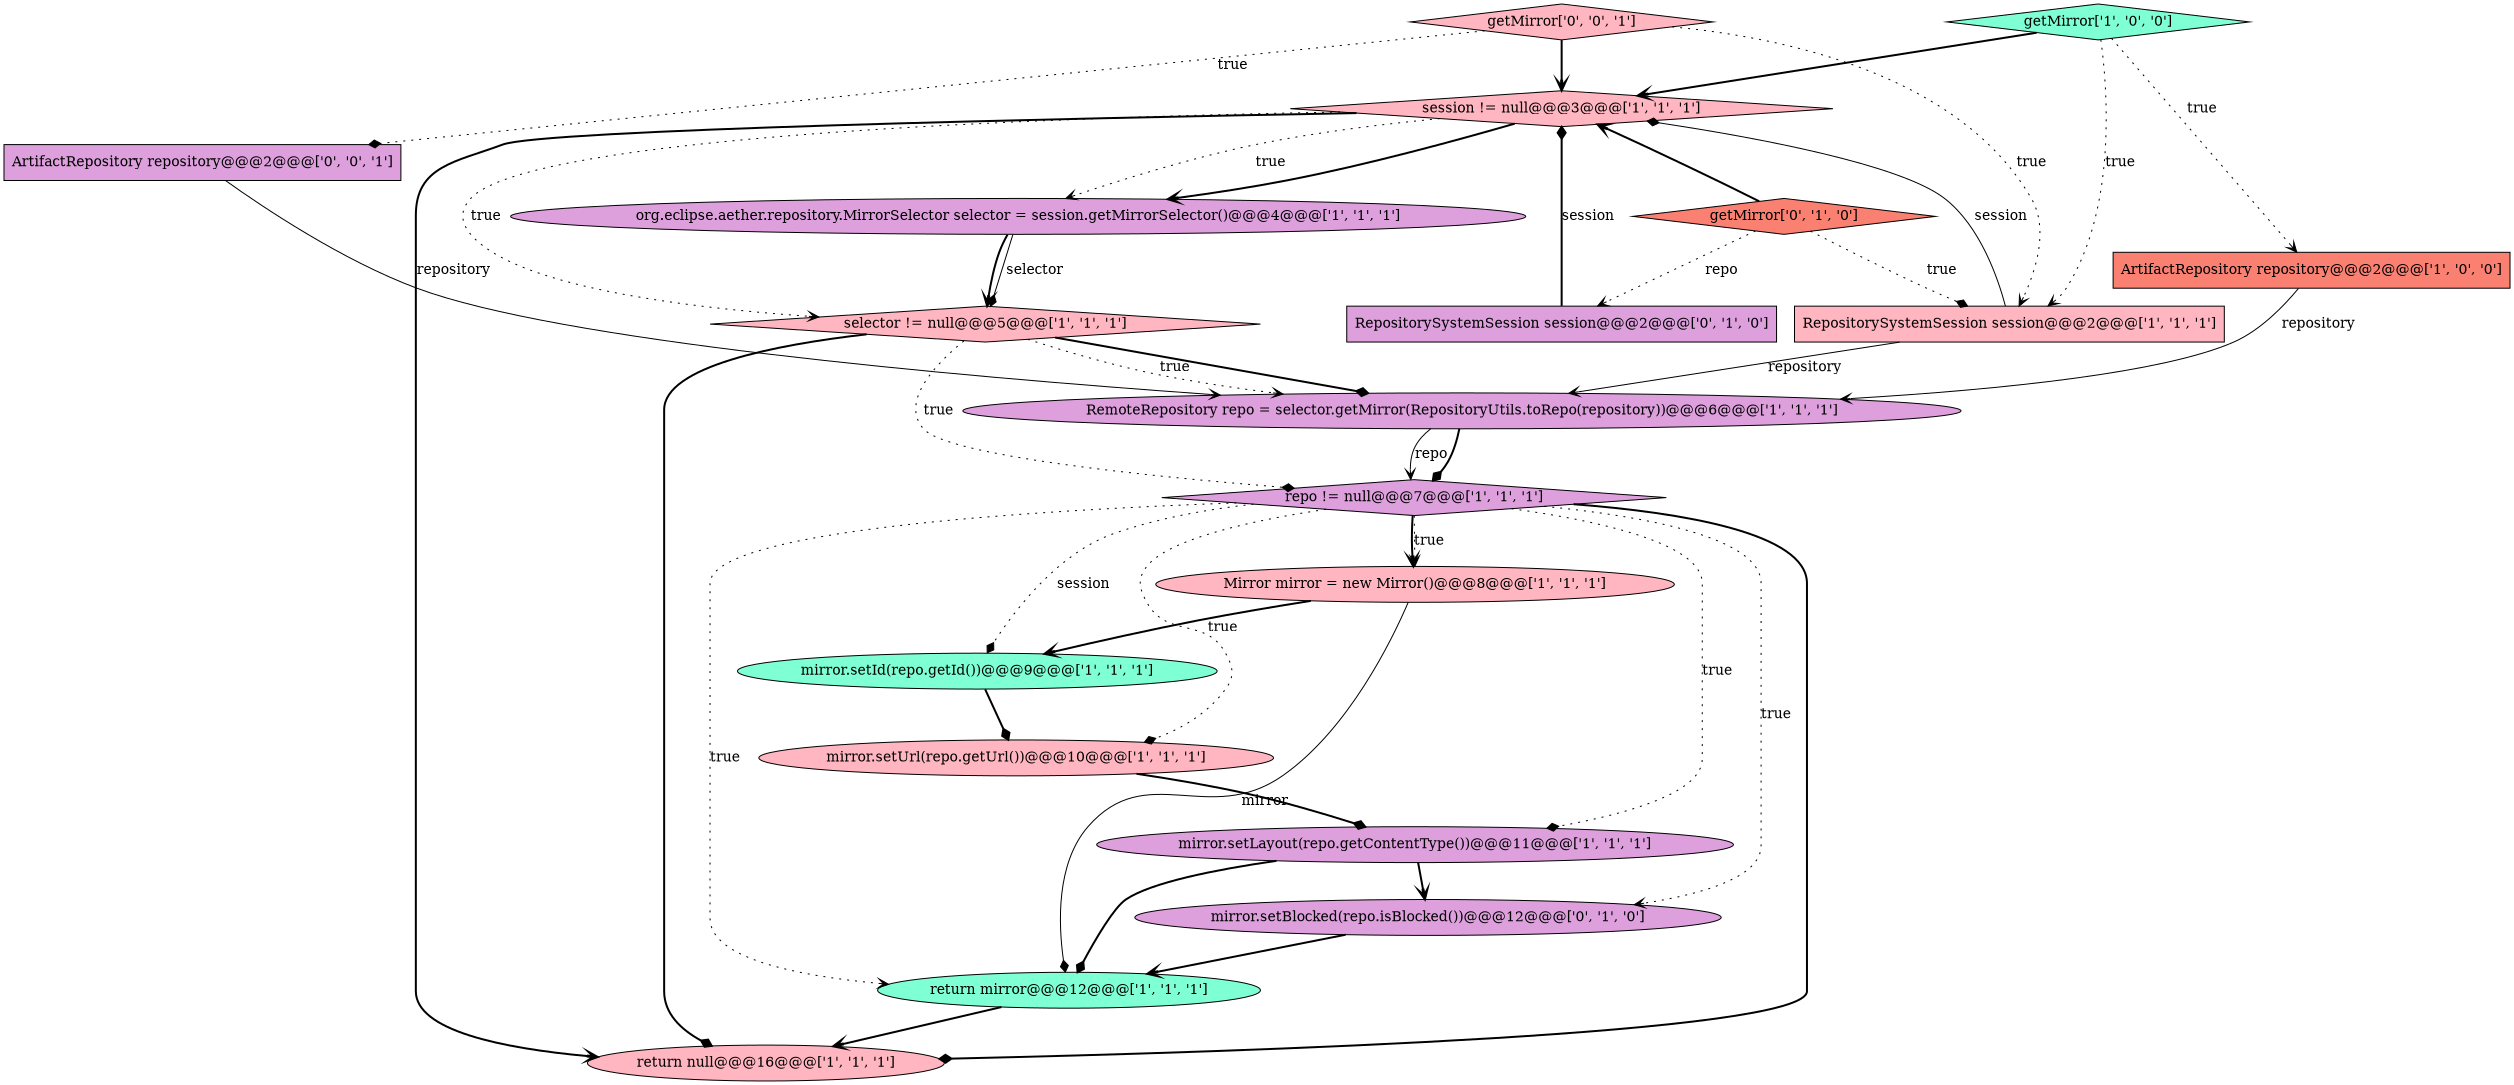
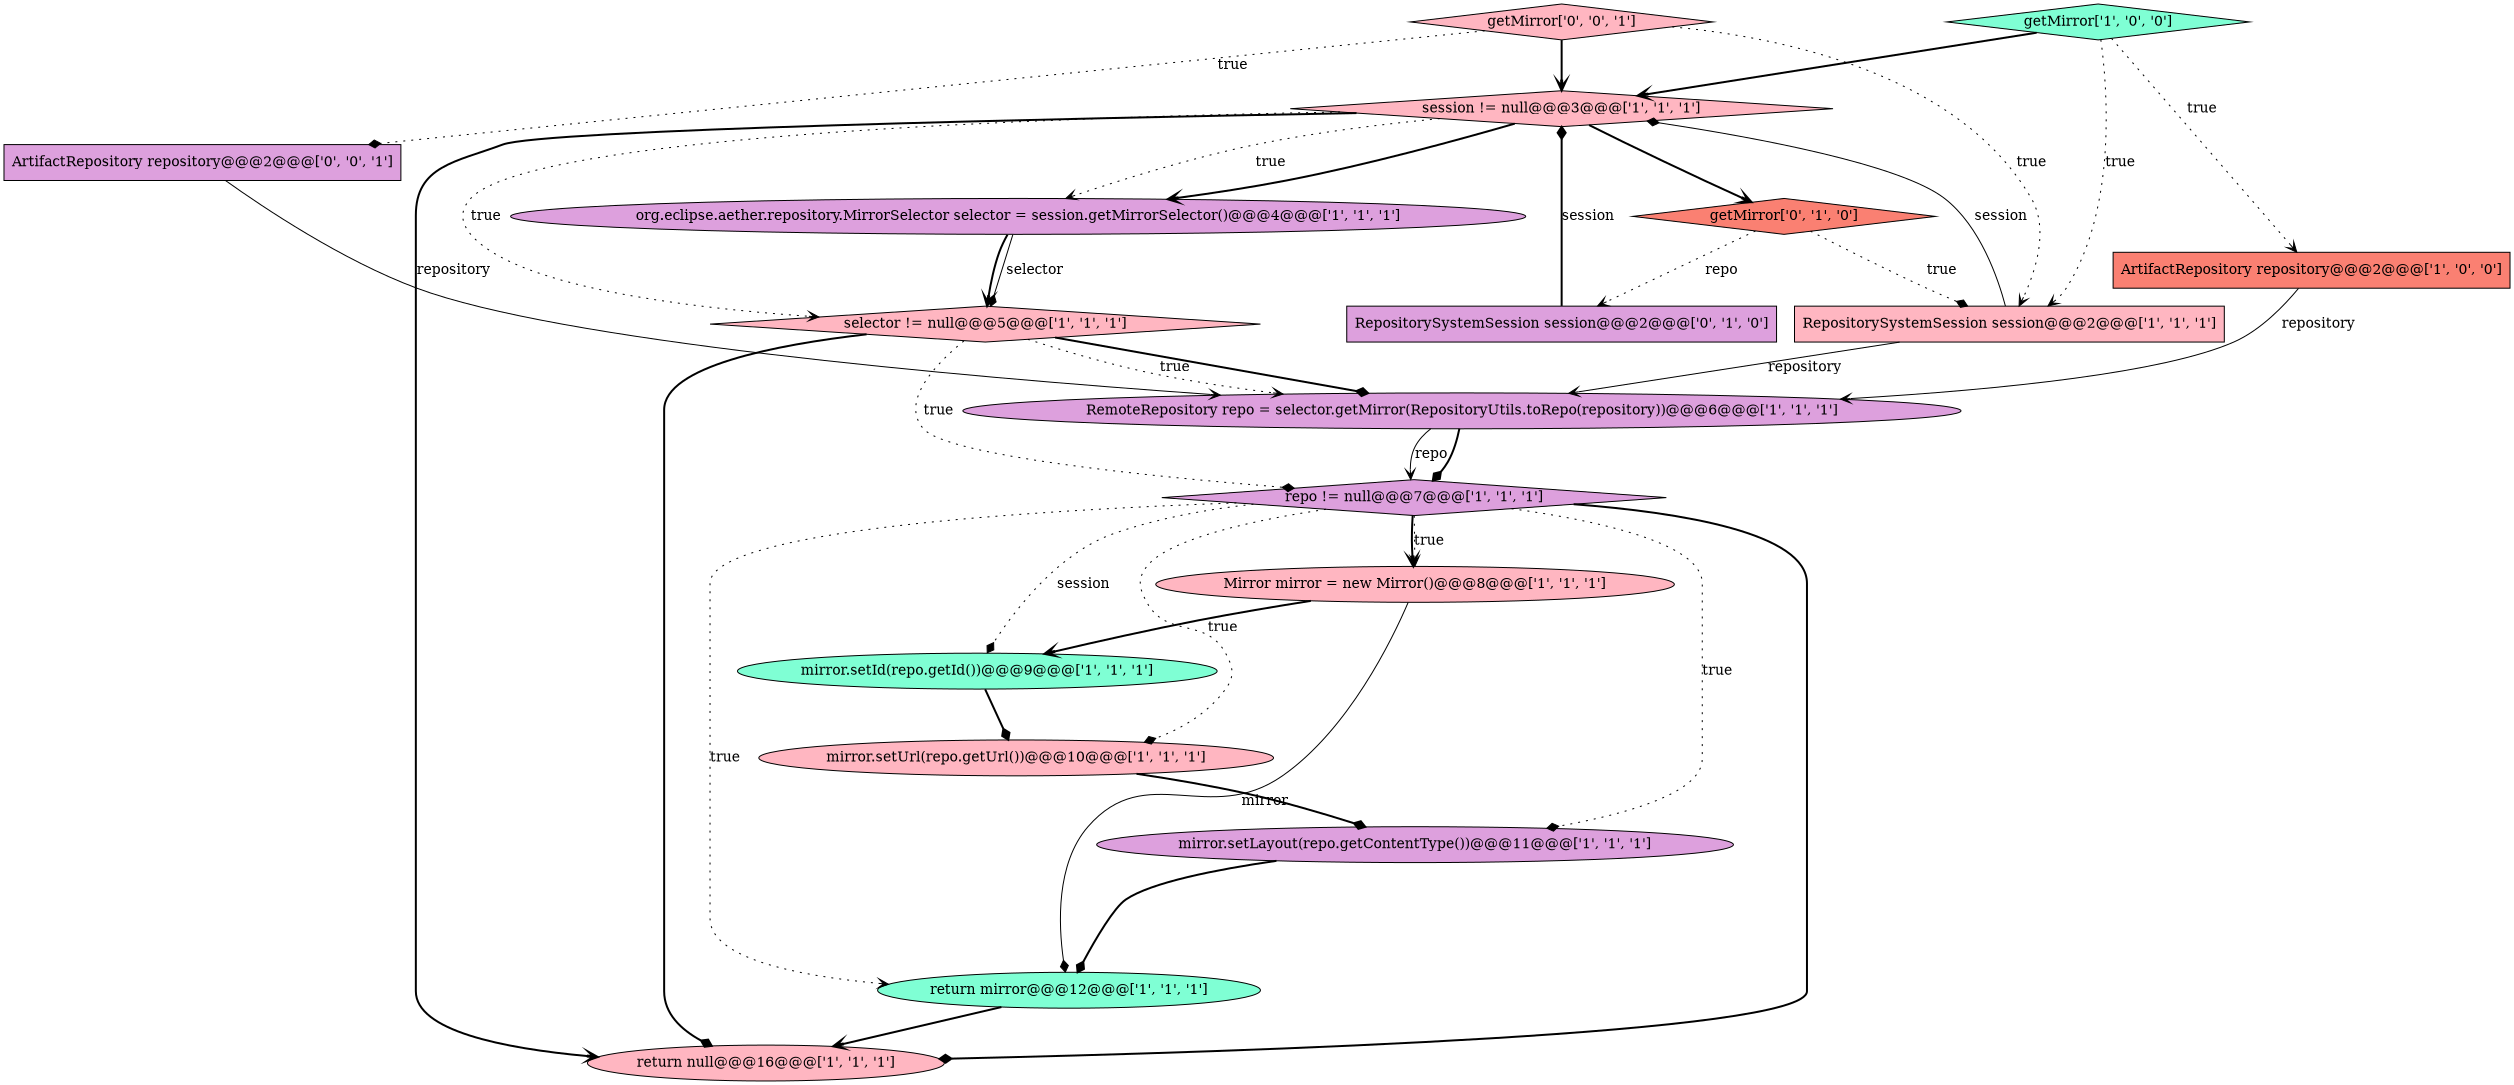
edge "getMirror['0', '1', '0']" -> "session != null@@@3@@@['1', '1', '1']": reversed
node "mirror.setBlocked(repo.isBlocked())@@@12@@@['0', '1', '0']": removed
